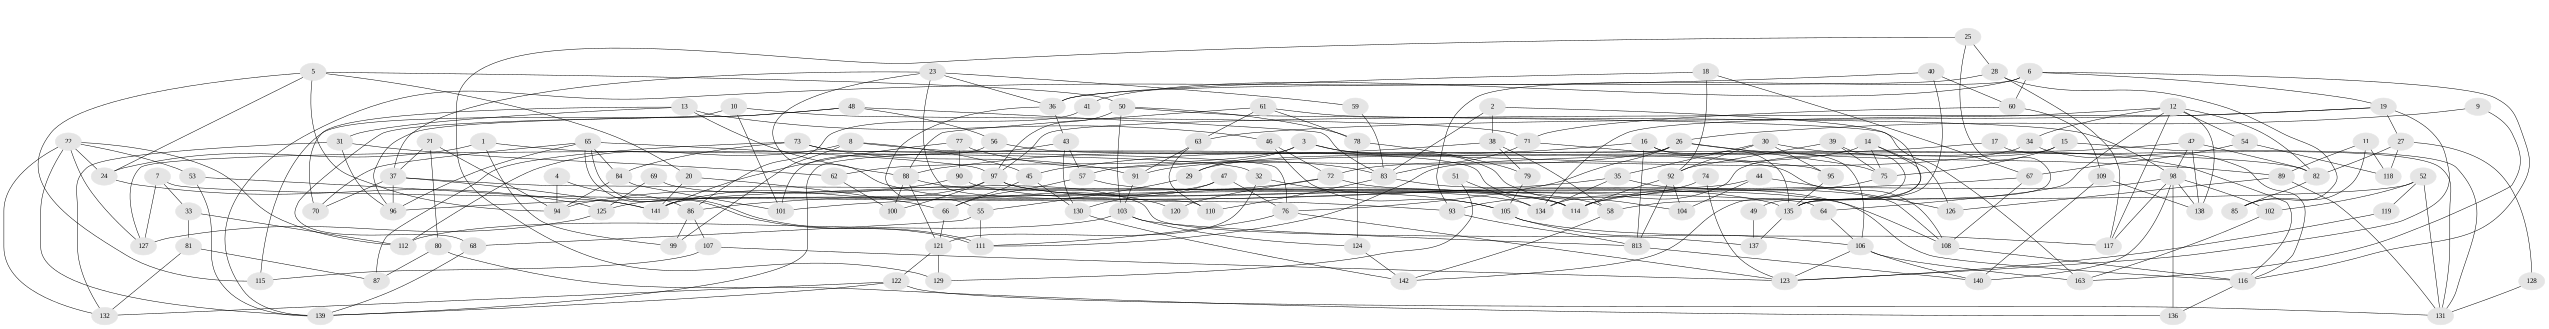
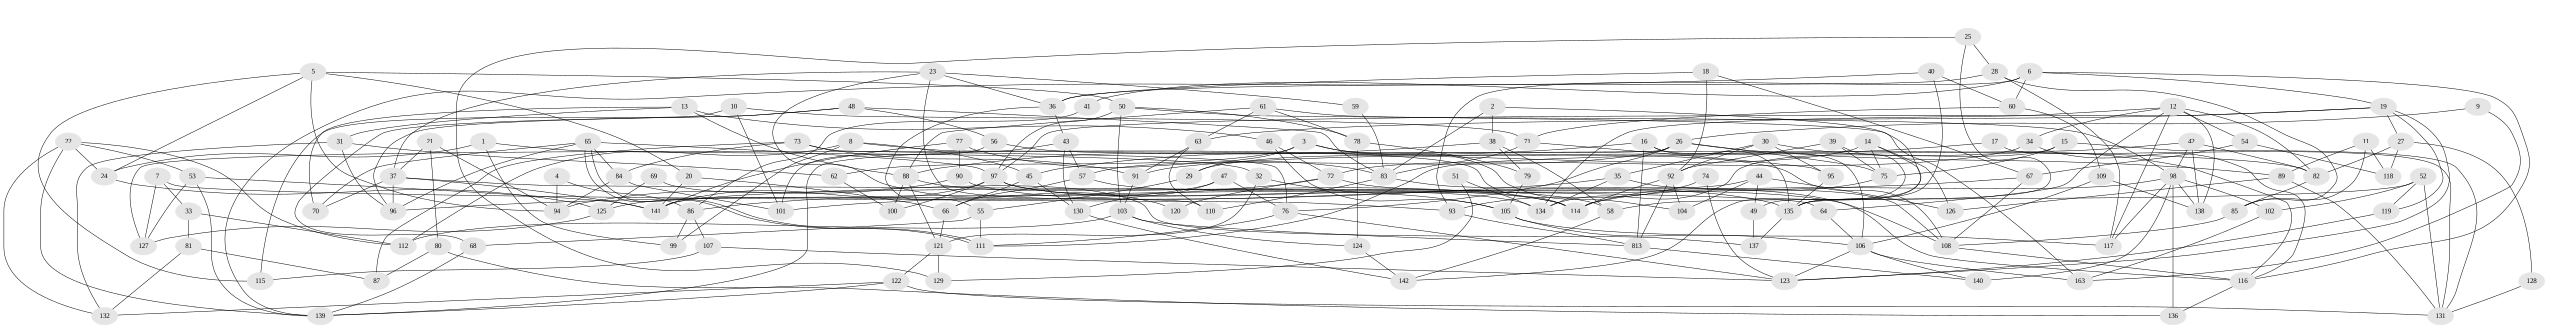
edge "19" -- "119": added
edge "44" -- "49": added
edge "22" -- "127": now "53" -- "127"
edge "109" -- "140": now "109" -- "106"
edge "85" -- "108": added
